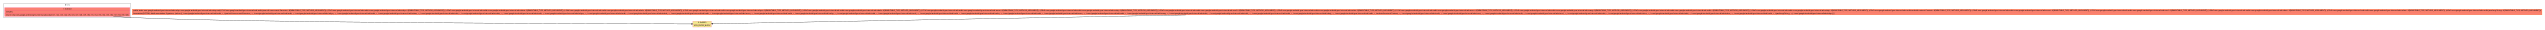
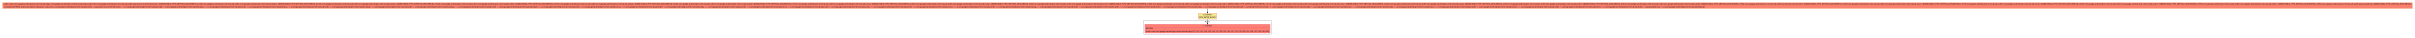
edge "1: 0x002d" -> "0: 0x0000": reversed
